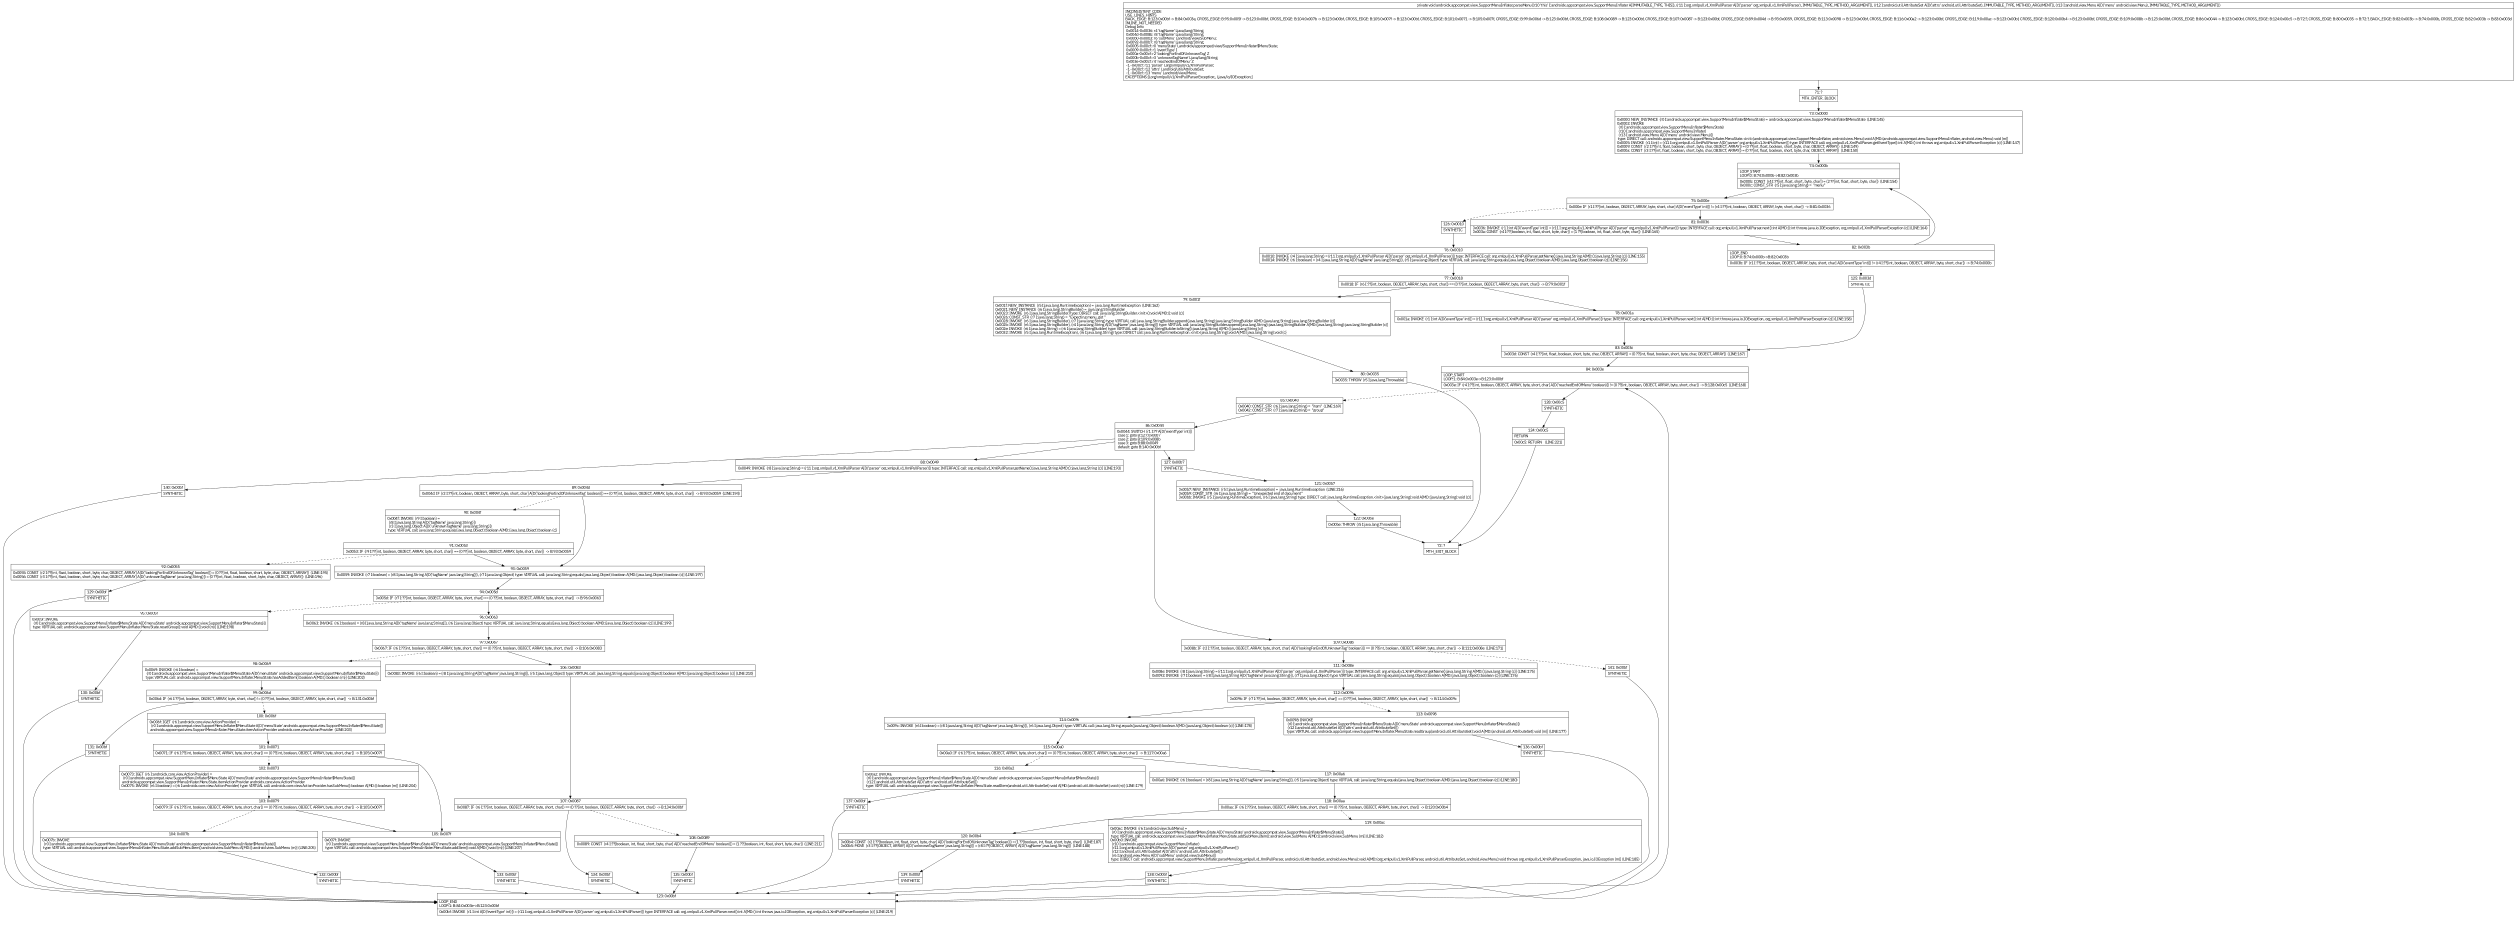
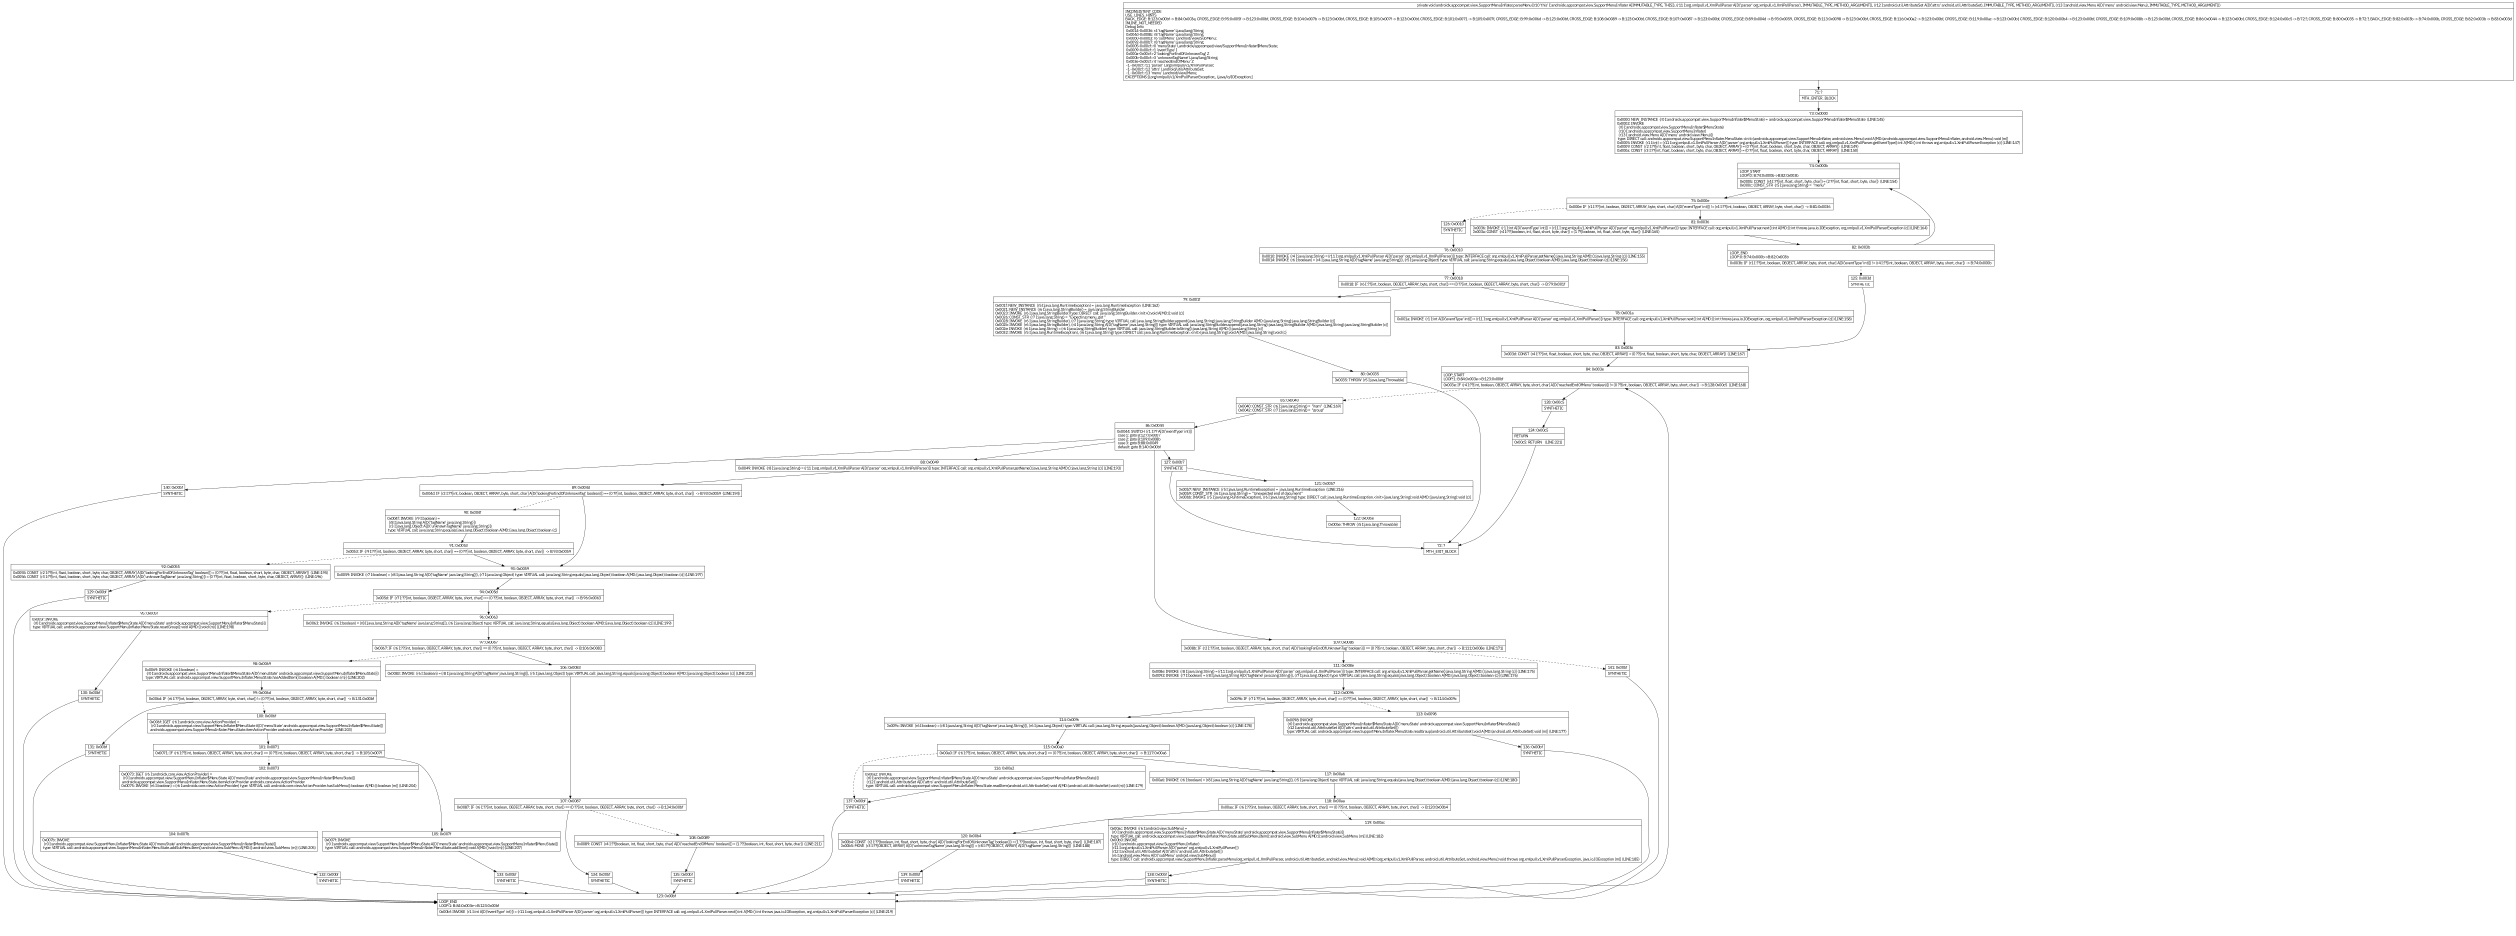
edge "122: 0x00be" -> "72: ?": now "127: 0x00b7" -> "72: ?"
edge "90: 0x004f" -> "91: 0x0053": added
edge "115: 0x00a0" -> "116: 0x00a2": now "115: 0x00a0" -> "137: 0x00bf"
node "103: 0x0079": removed
